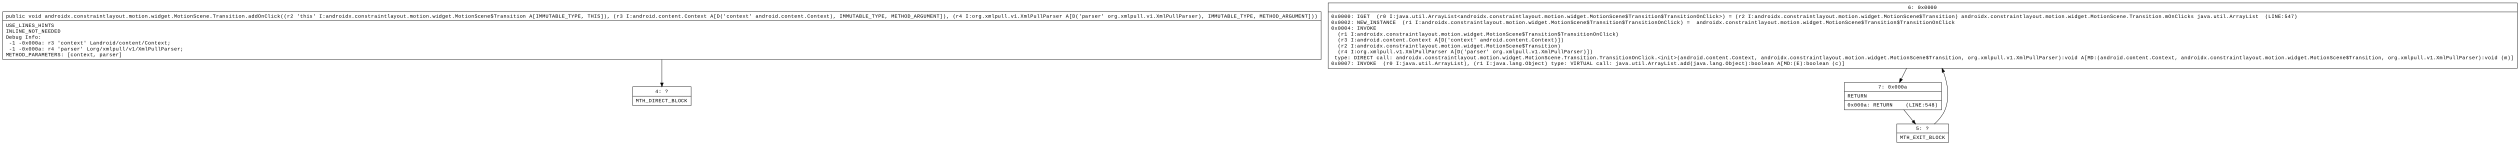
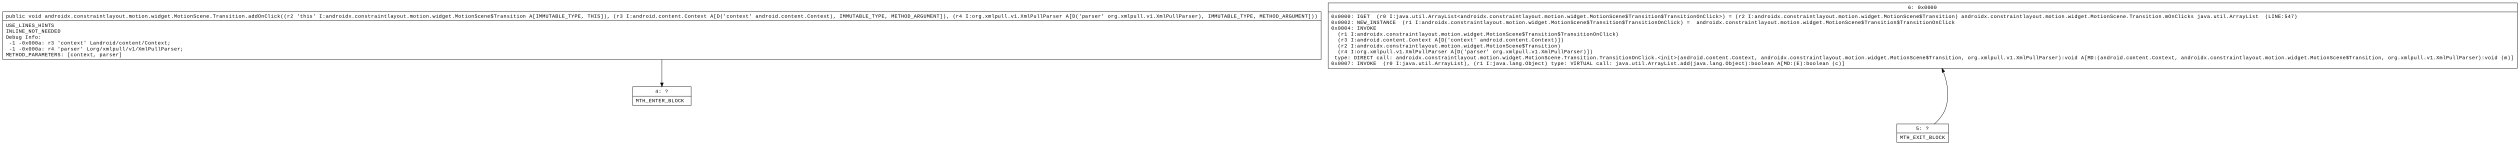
node "7: 0x000a": removed
node "4: ?": text "MTH_DIRECT_BLOCK" -> "MTH_ENTER_BLOCK"
